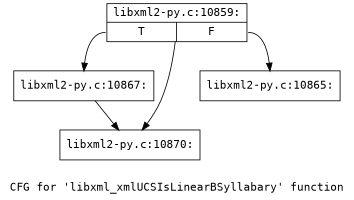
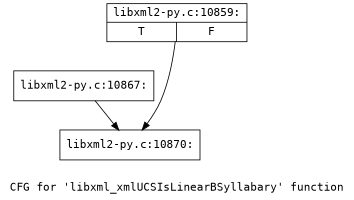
edge "libxml2-py.c:10859:" -> "libxml2-py.c:10867:": removed
node "libxml2-py.c:10865:": removed
